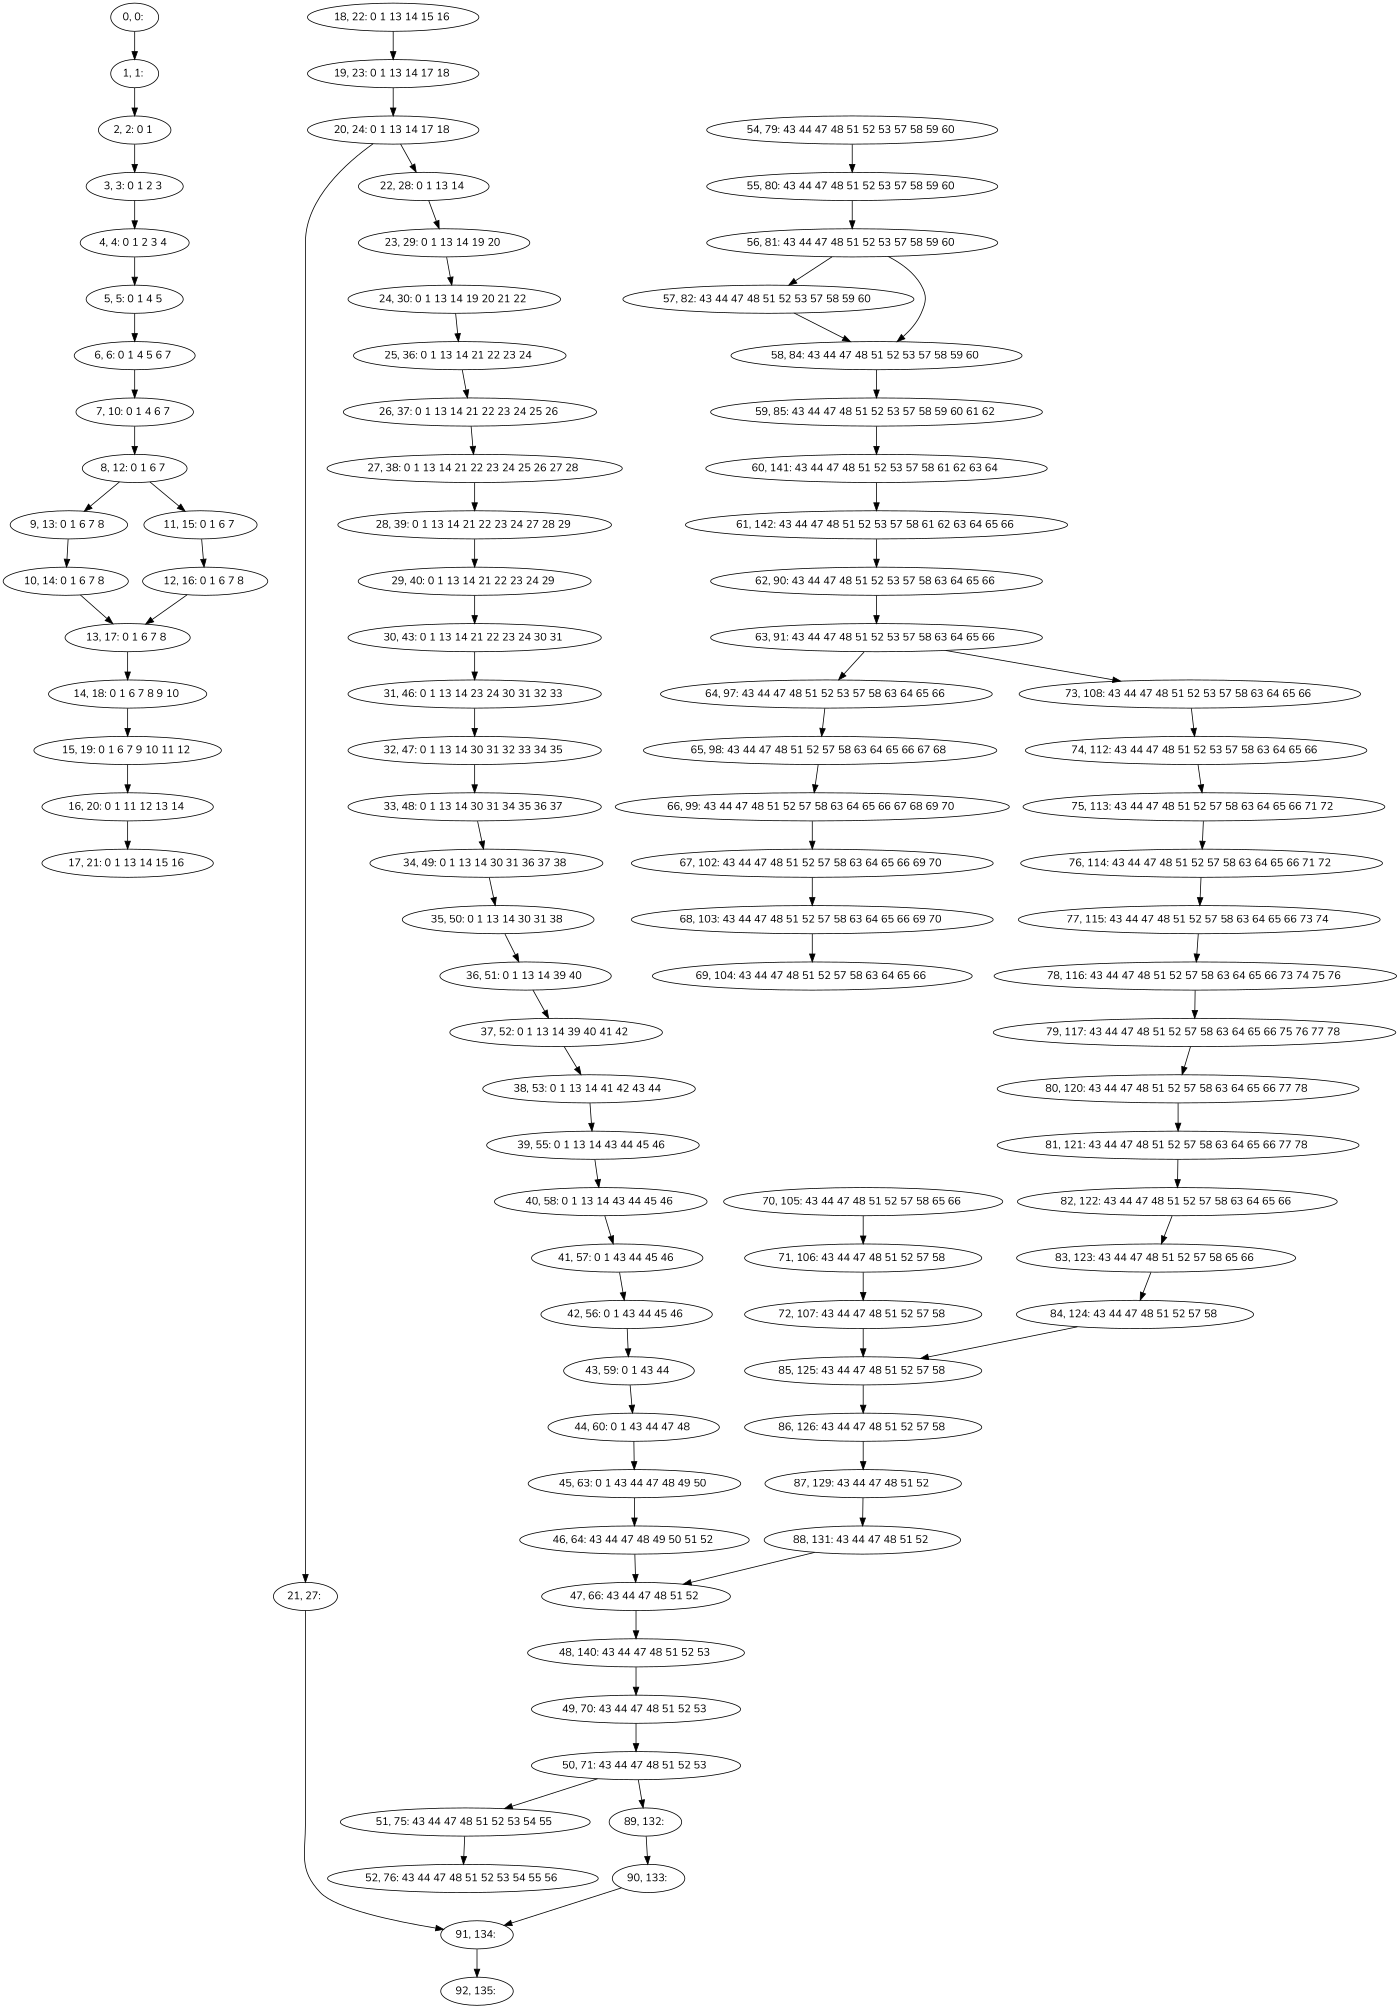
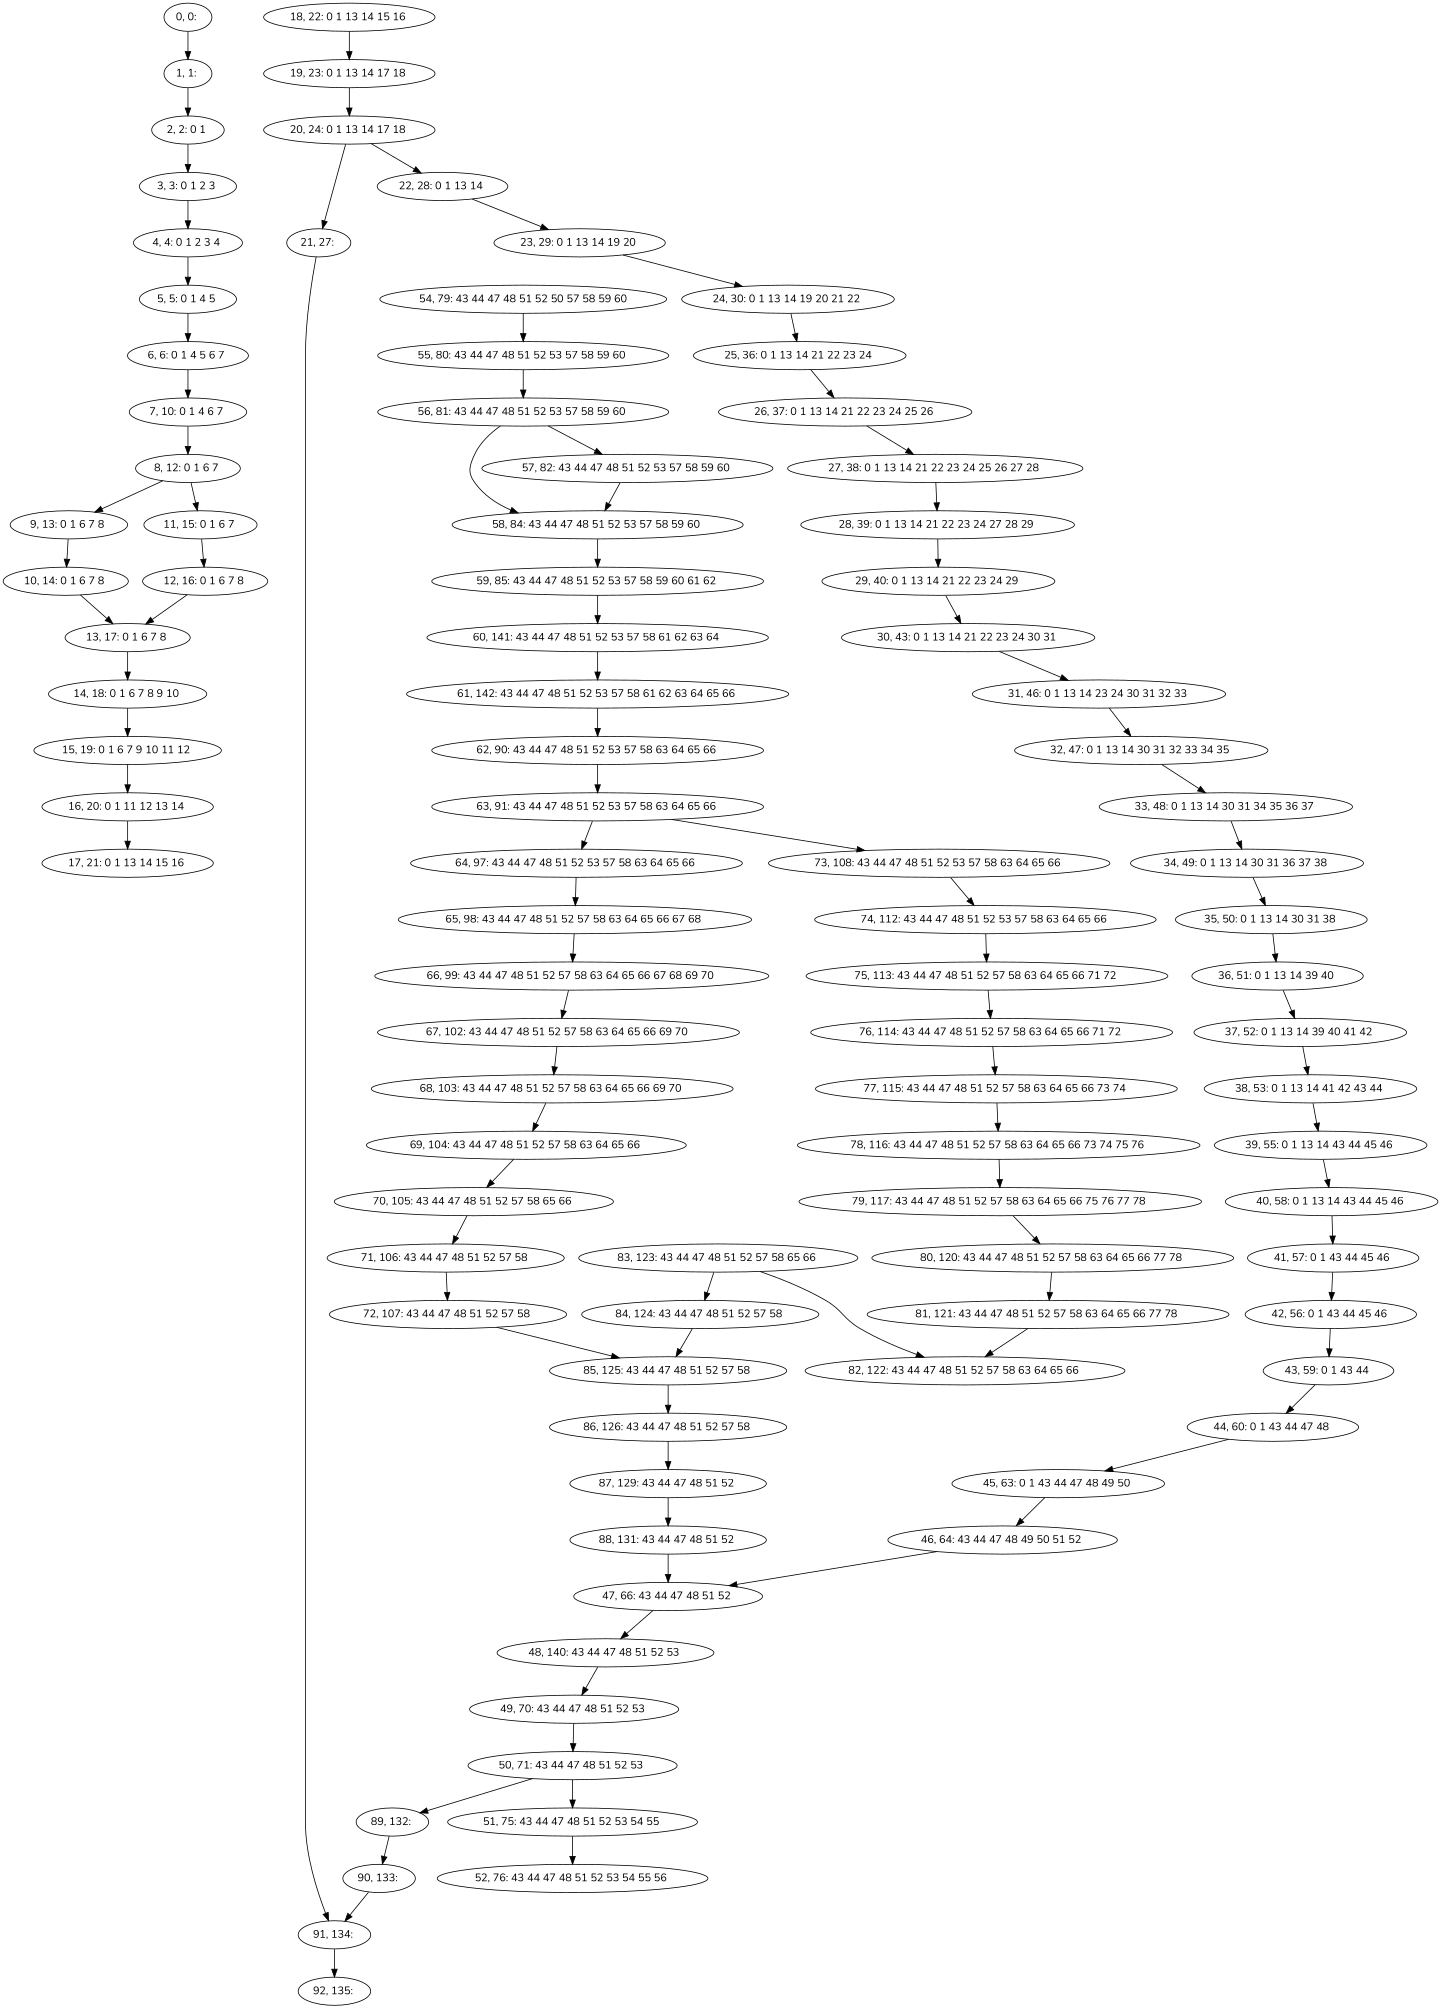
node "54, 79: 43 44 47 48 51 52 53 57 58 59 60": label "54, 79: 43 44 47 48 51 52 53 57 58 59 60" -> "54, 79: 43 44 47 48 51 52 50 57 58 59 60"
edge "69, 104: 43 44 47 48 51 52 57 58 63 64 65 66" -> "70, 105: 43 44 47 48 51 52 57 58 65 66": added
edge "82, 122: 43 44 47 48 51 52 57 58 63 64 65 66" -> "83, 123: 43 44 47 48 51 52 57 58 65 66": reversed
